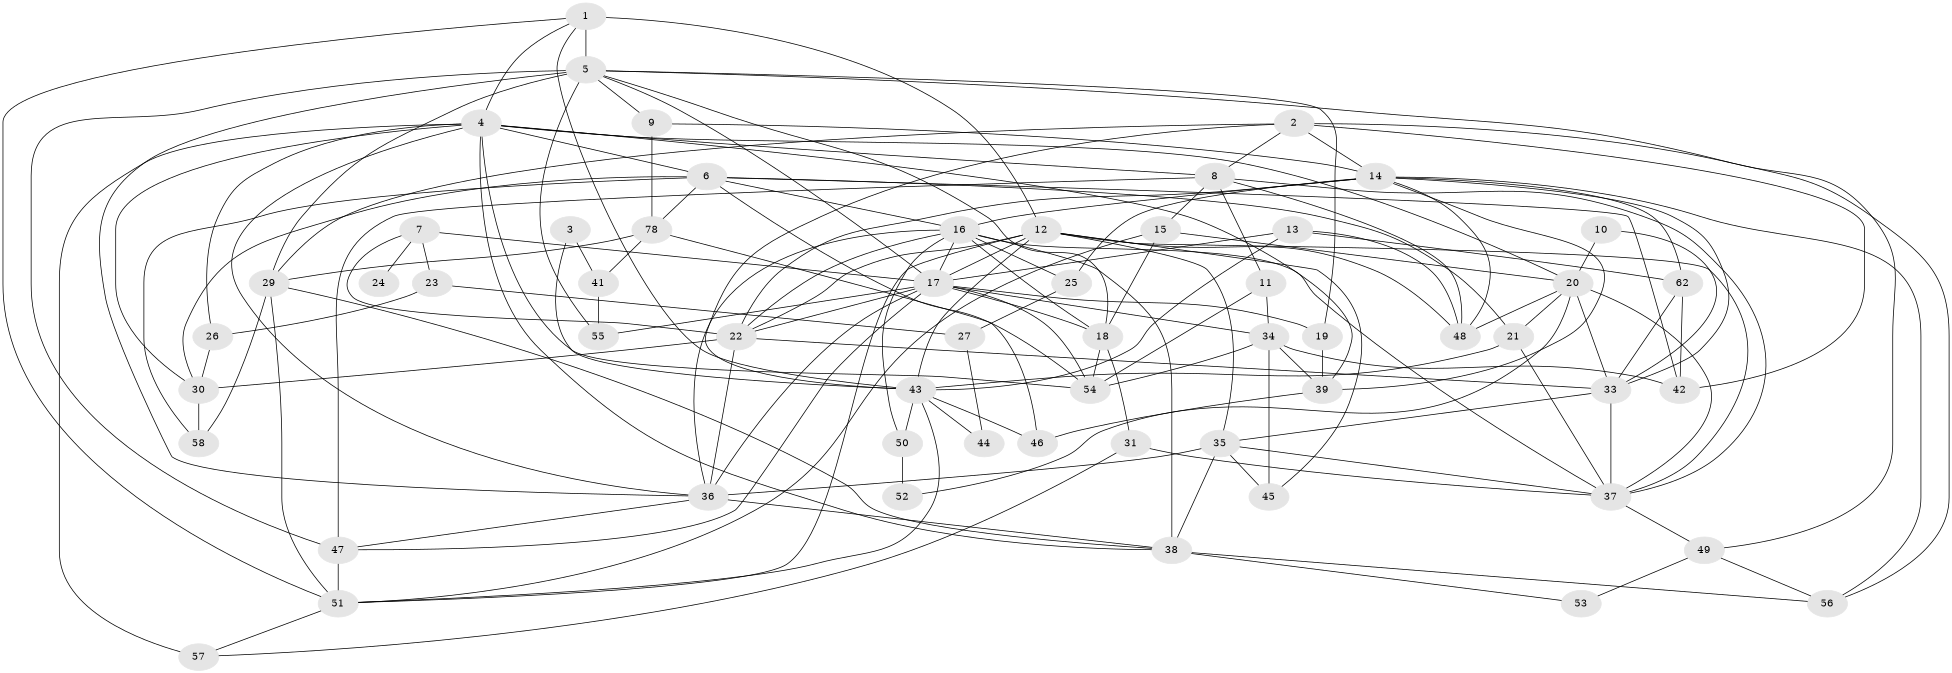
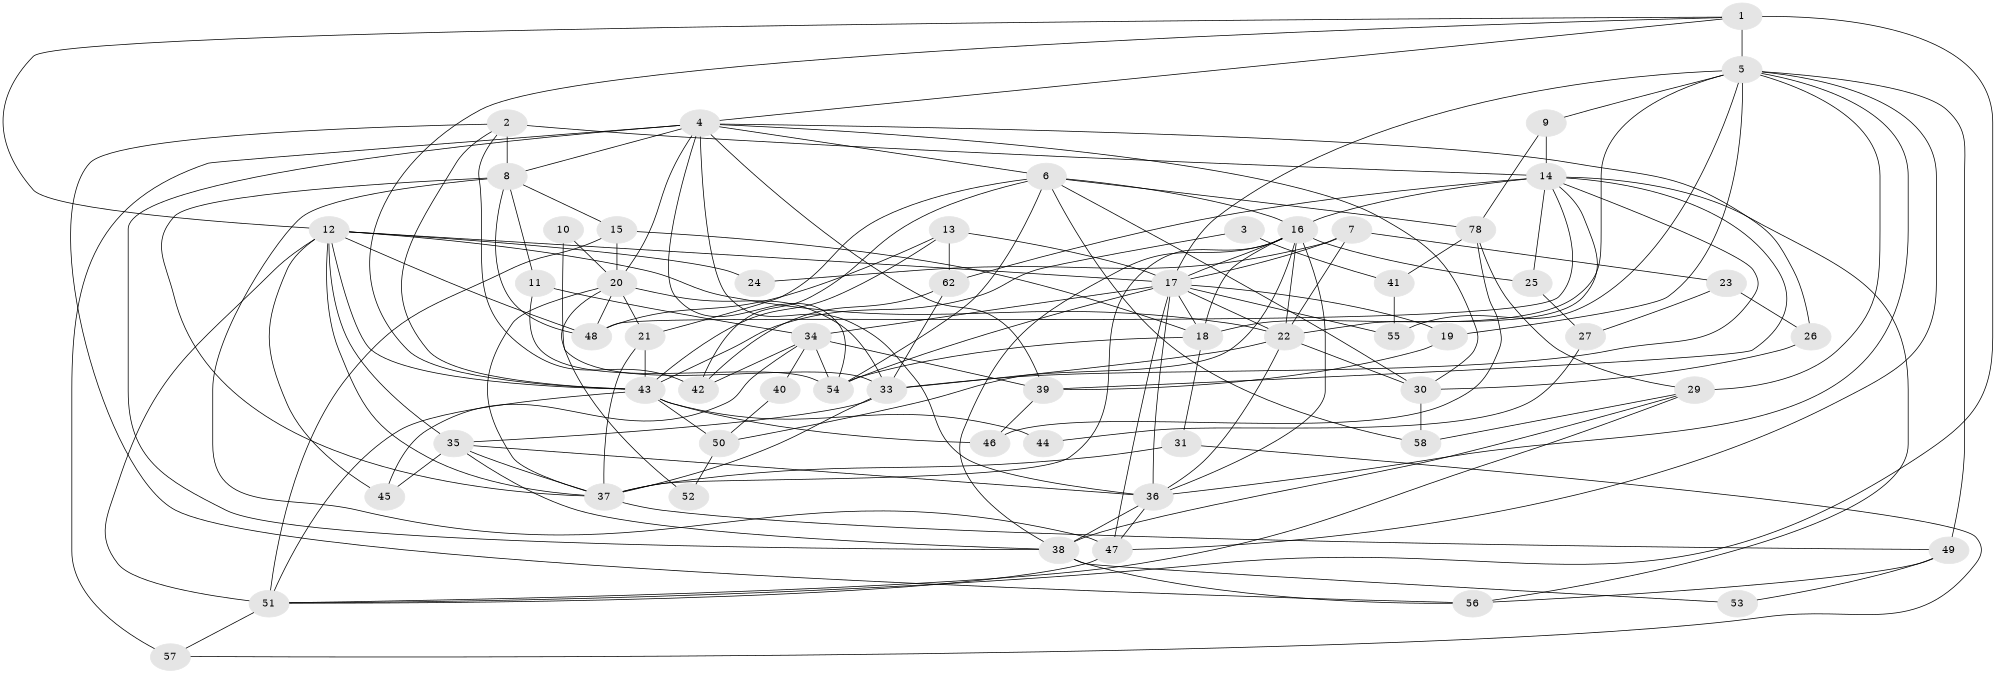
edge "2" -- "29": removed
edge "12" -- "24": added
node "40": added
